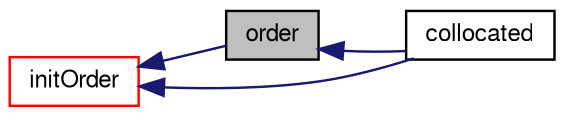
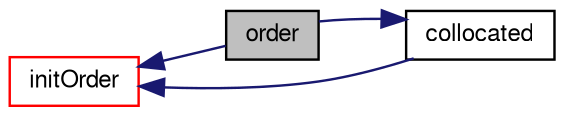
edge "collocated" -> "order": reversed
